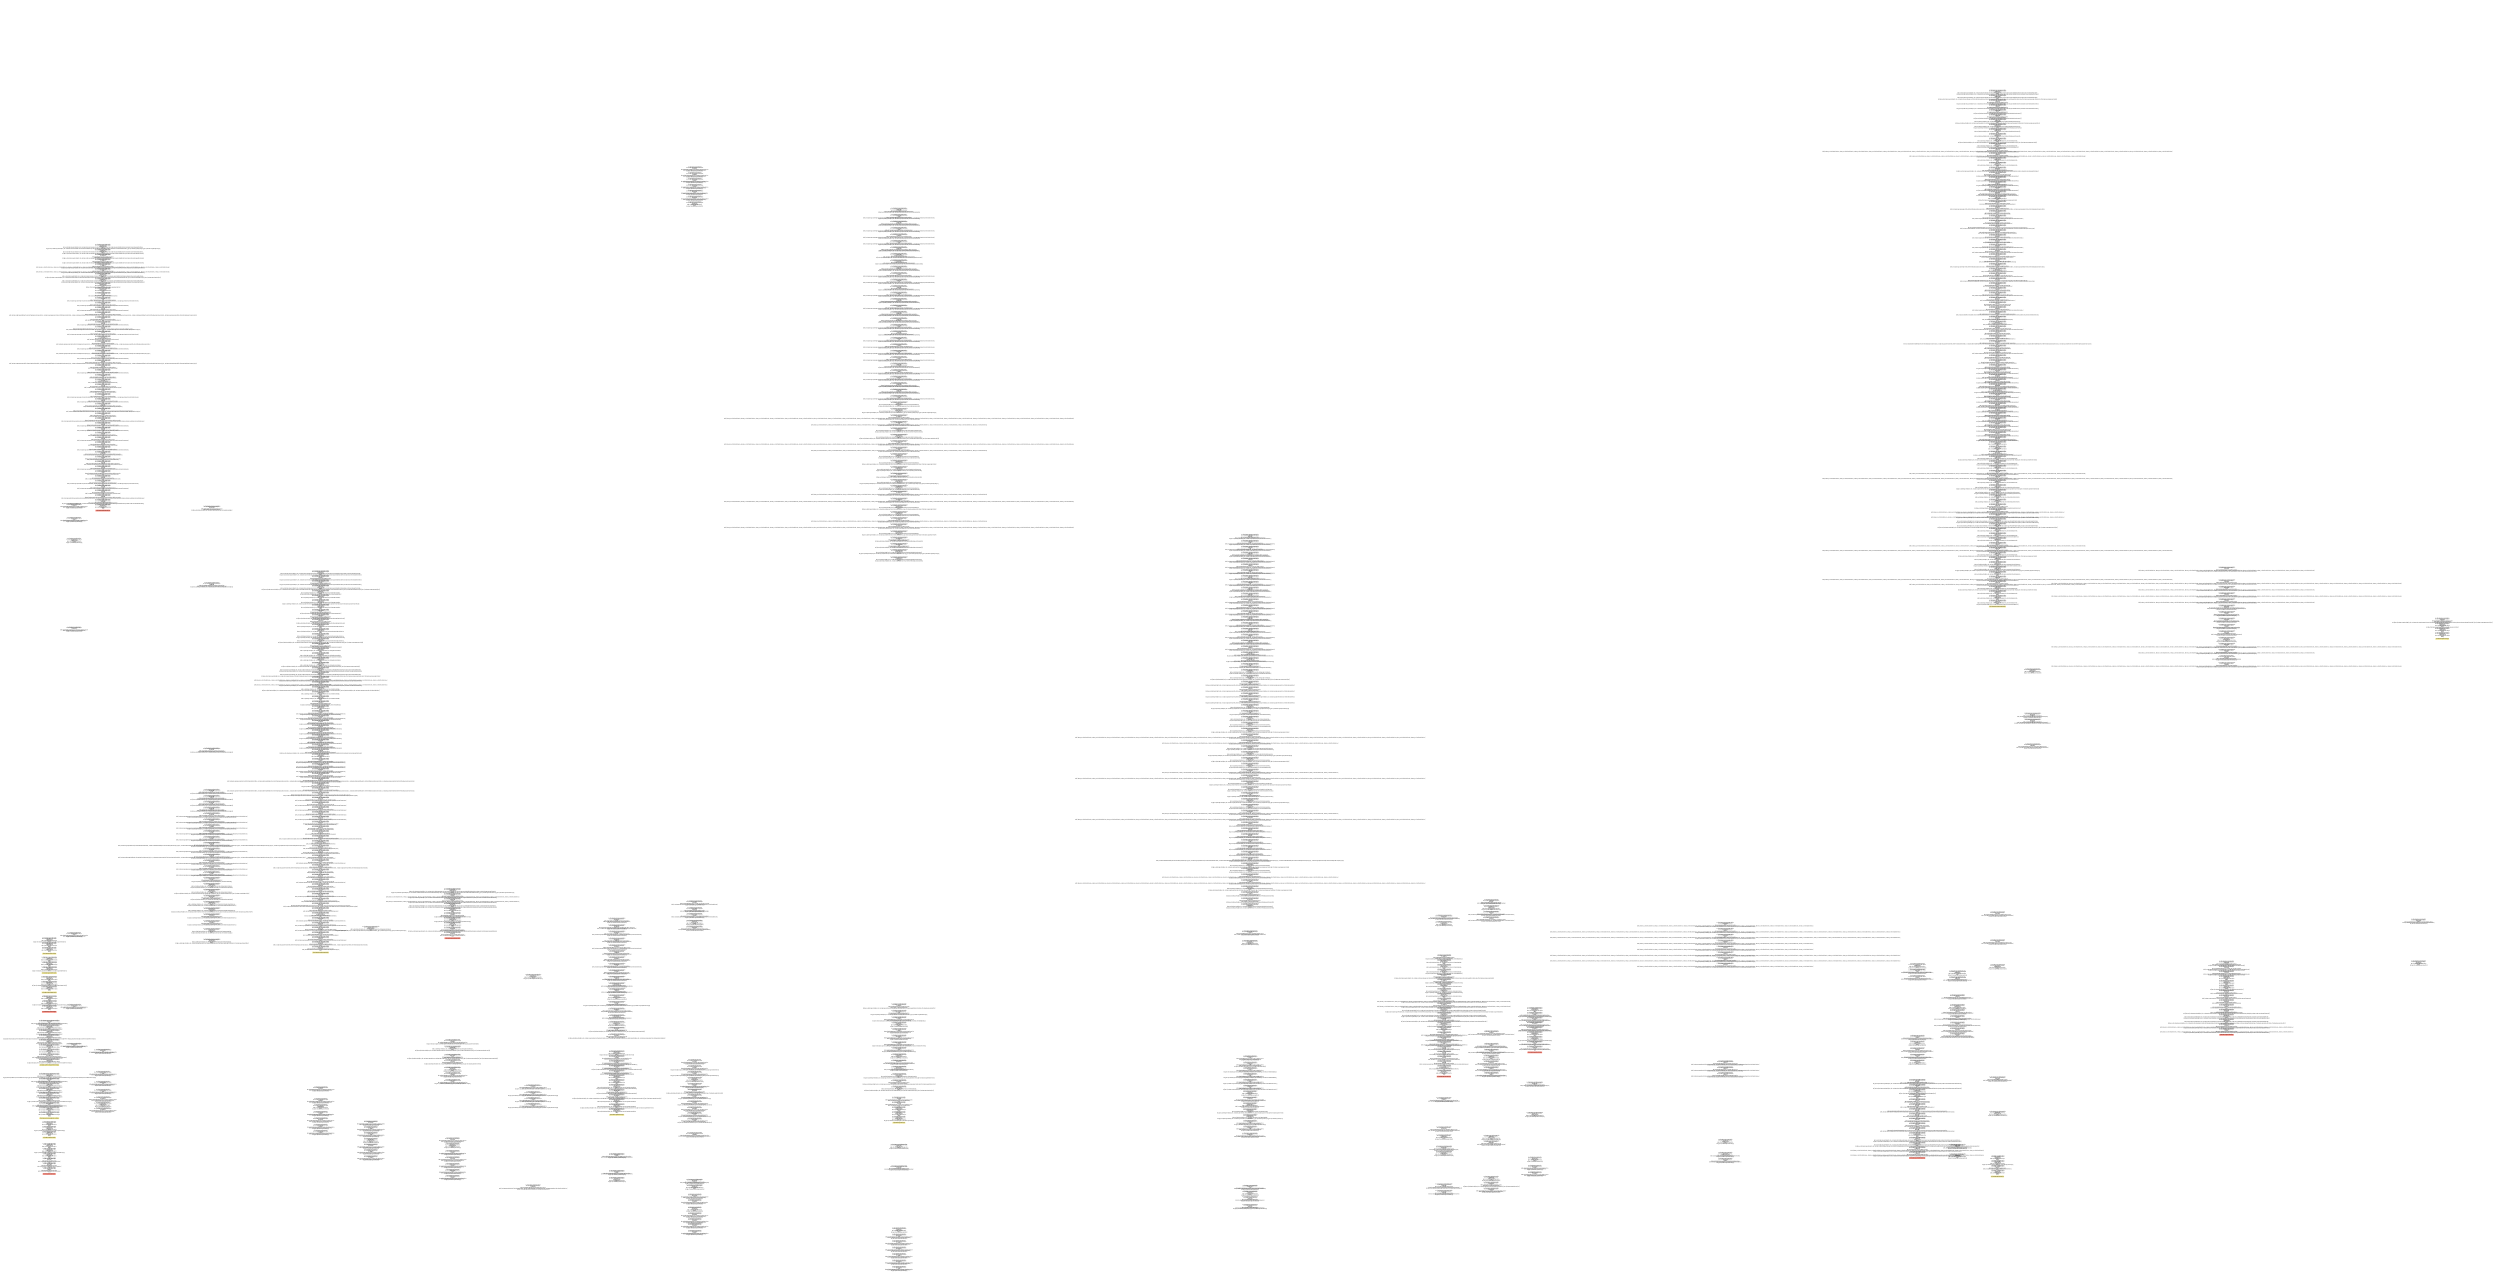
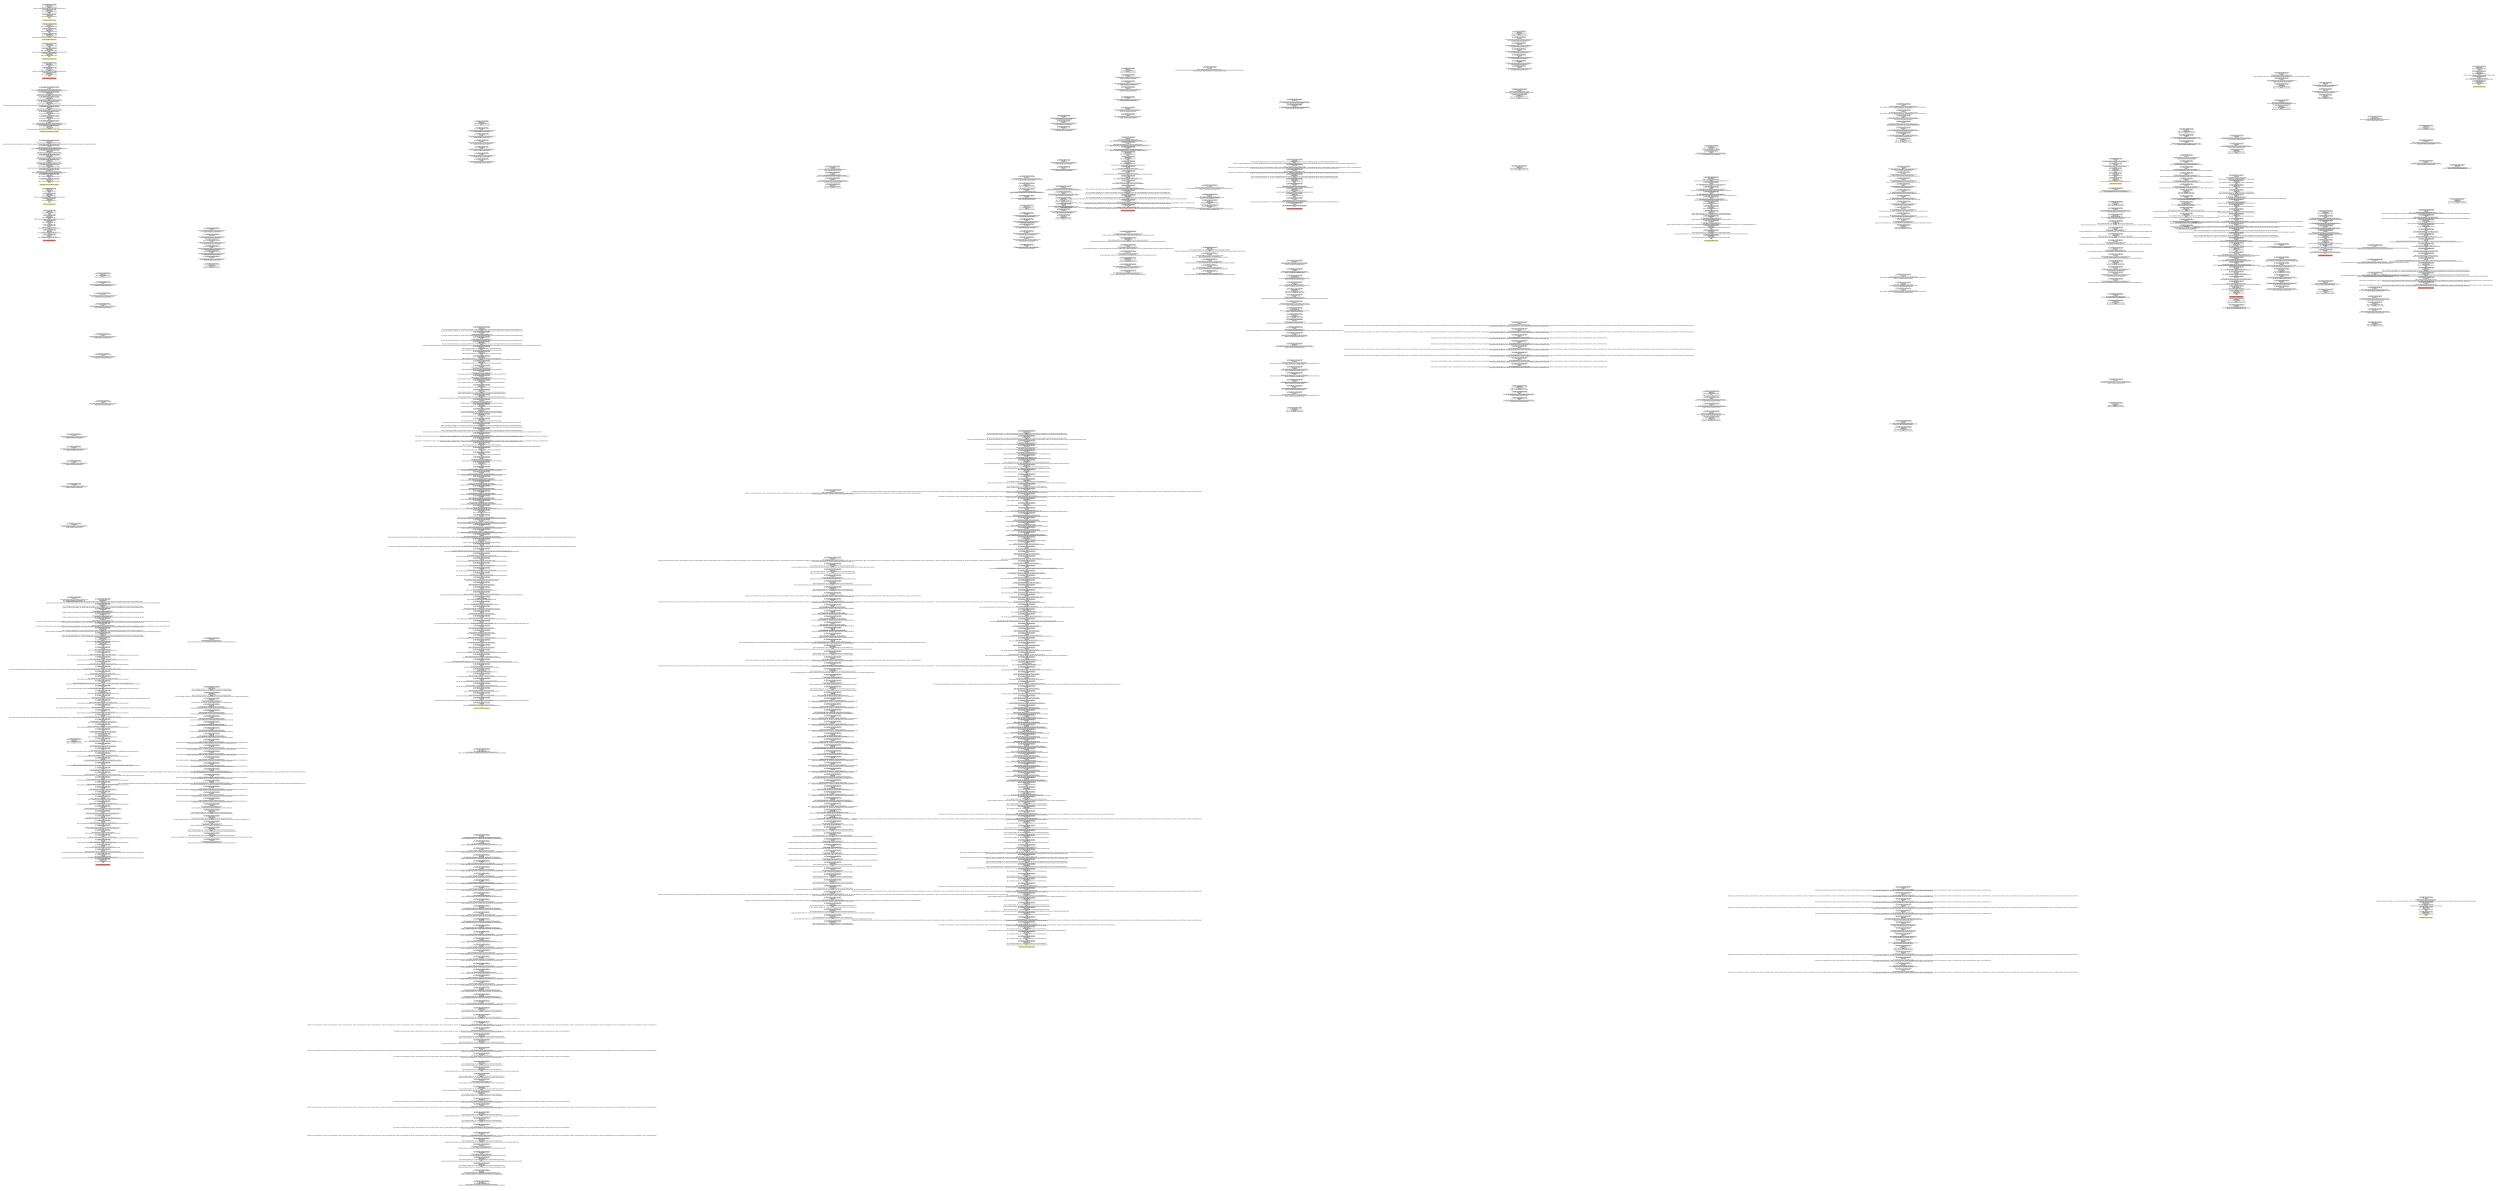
edge "ACT[com.zlango.zms.app.ComposeMessageActivity]1893" -> "ACT[com.zlango.zms.app.MessagePreviewScreen]1781": now "ACT[com.zlango.zms.app.ComposeMessageActivity]1893" -> "ACT[com.zlango.zms.app.IntroScreen]1759"
